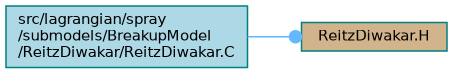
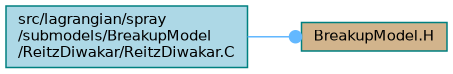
node "ReitzDiwakar.H": label "ReitzDiwakar.H" -> "BreakupModel.H"
